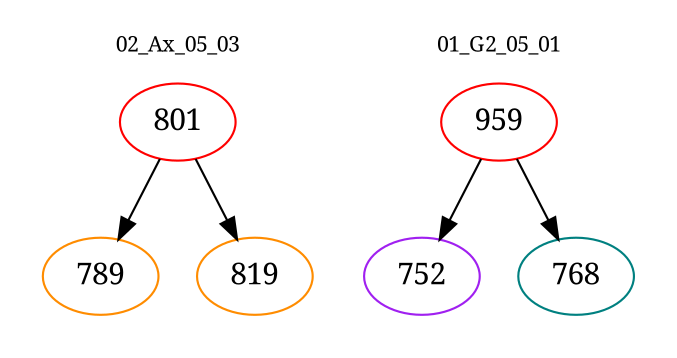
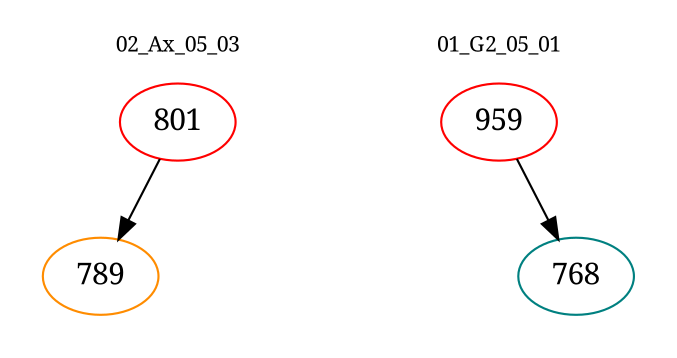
node "819": removed
node "752": removed
